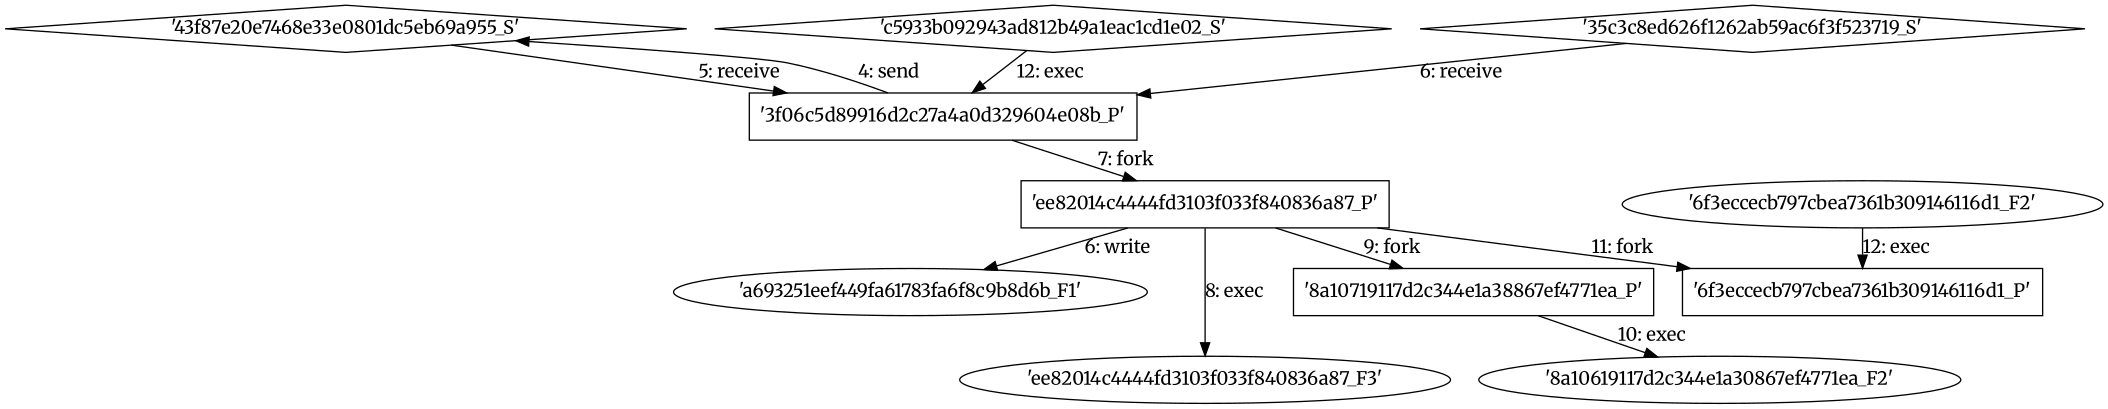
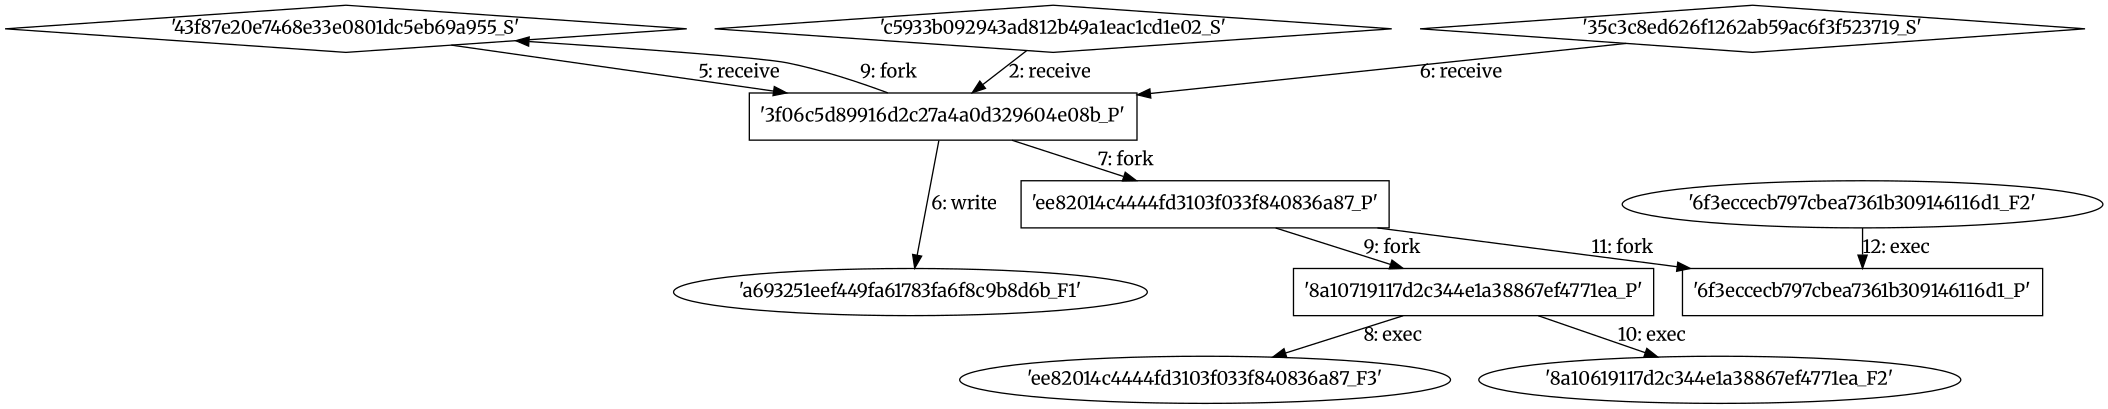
edge "'3f06c5d89916d2c27a4a0d329604e08b_P'" -> "'43f87e20e7468e33e0801dc5eb69a955_S'": label "4: send" -> "9: fork"
edge "'c5933b092943ad812b49a1eac1cd1e02_S'" -> "'3f06c5d89916d2c27a4a0d329604e08b_P'": label "12: exec" -> "2: receive"
edge "'ee82014c4444fd3103f033f840836a87_P'" -> "'a693251eef449fa61783fa6f8c9b8d6b_F1'": now "'3f06c5d89916d2c27a4a0d329604e08b_P'" -> "'a693251eef449fa61783fa6f8c9b8d6b_F1'"
edge "'ee82014c4444fd3103f033f840836a87_P'" -> "'ee82014c4444fd3103f033f840836a87_F3'": now "'8a10719117d2c344e1a38867ef4771ea_P'" -> "'ee82014c4444fd3103f033f840836a87_F3'"
node "'8a10619117d2c344e1a30867ef4771ea_F2'": label "'8a10619117d2c344e1a30867ef4771ea_F2'" -> "'8a10619117d2c344e1a38867ef4771ea_F2'"
